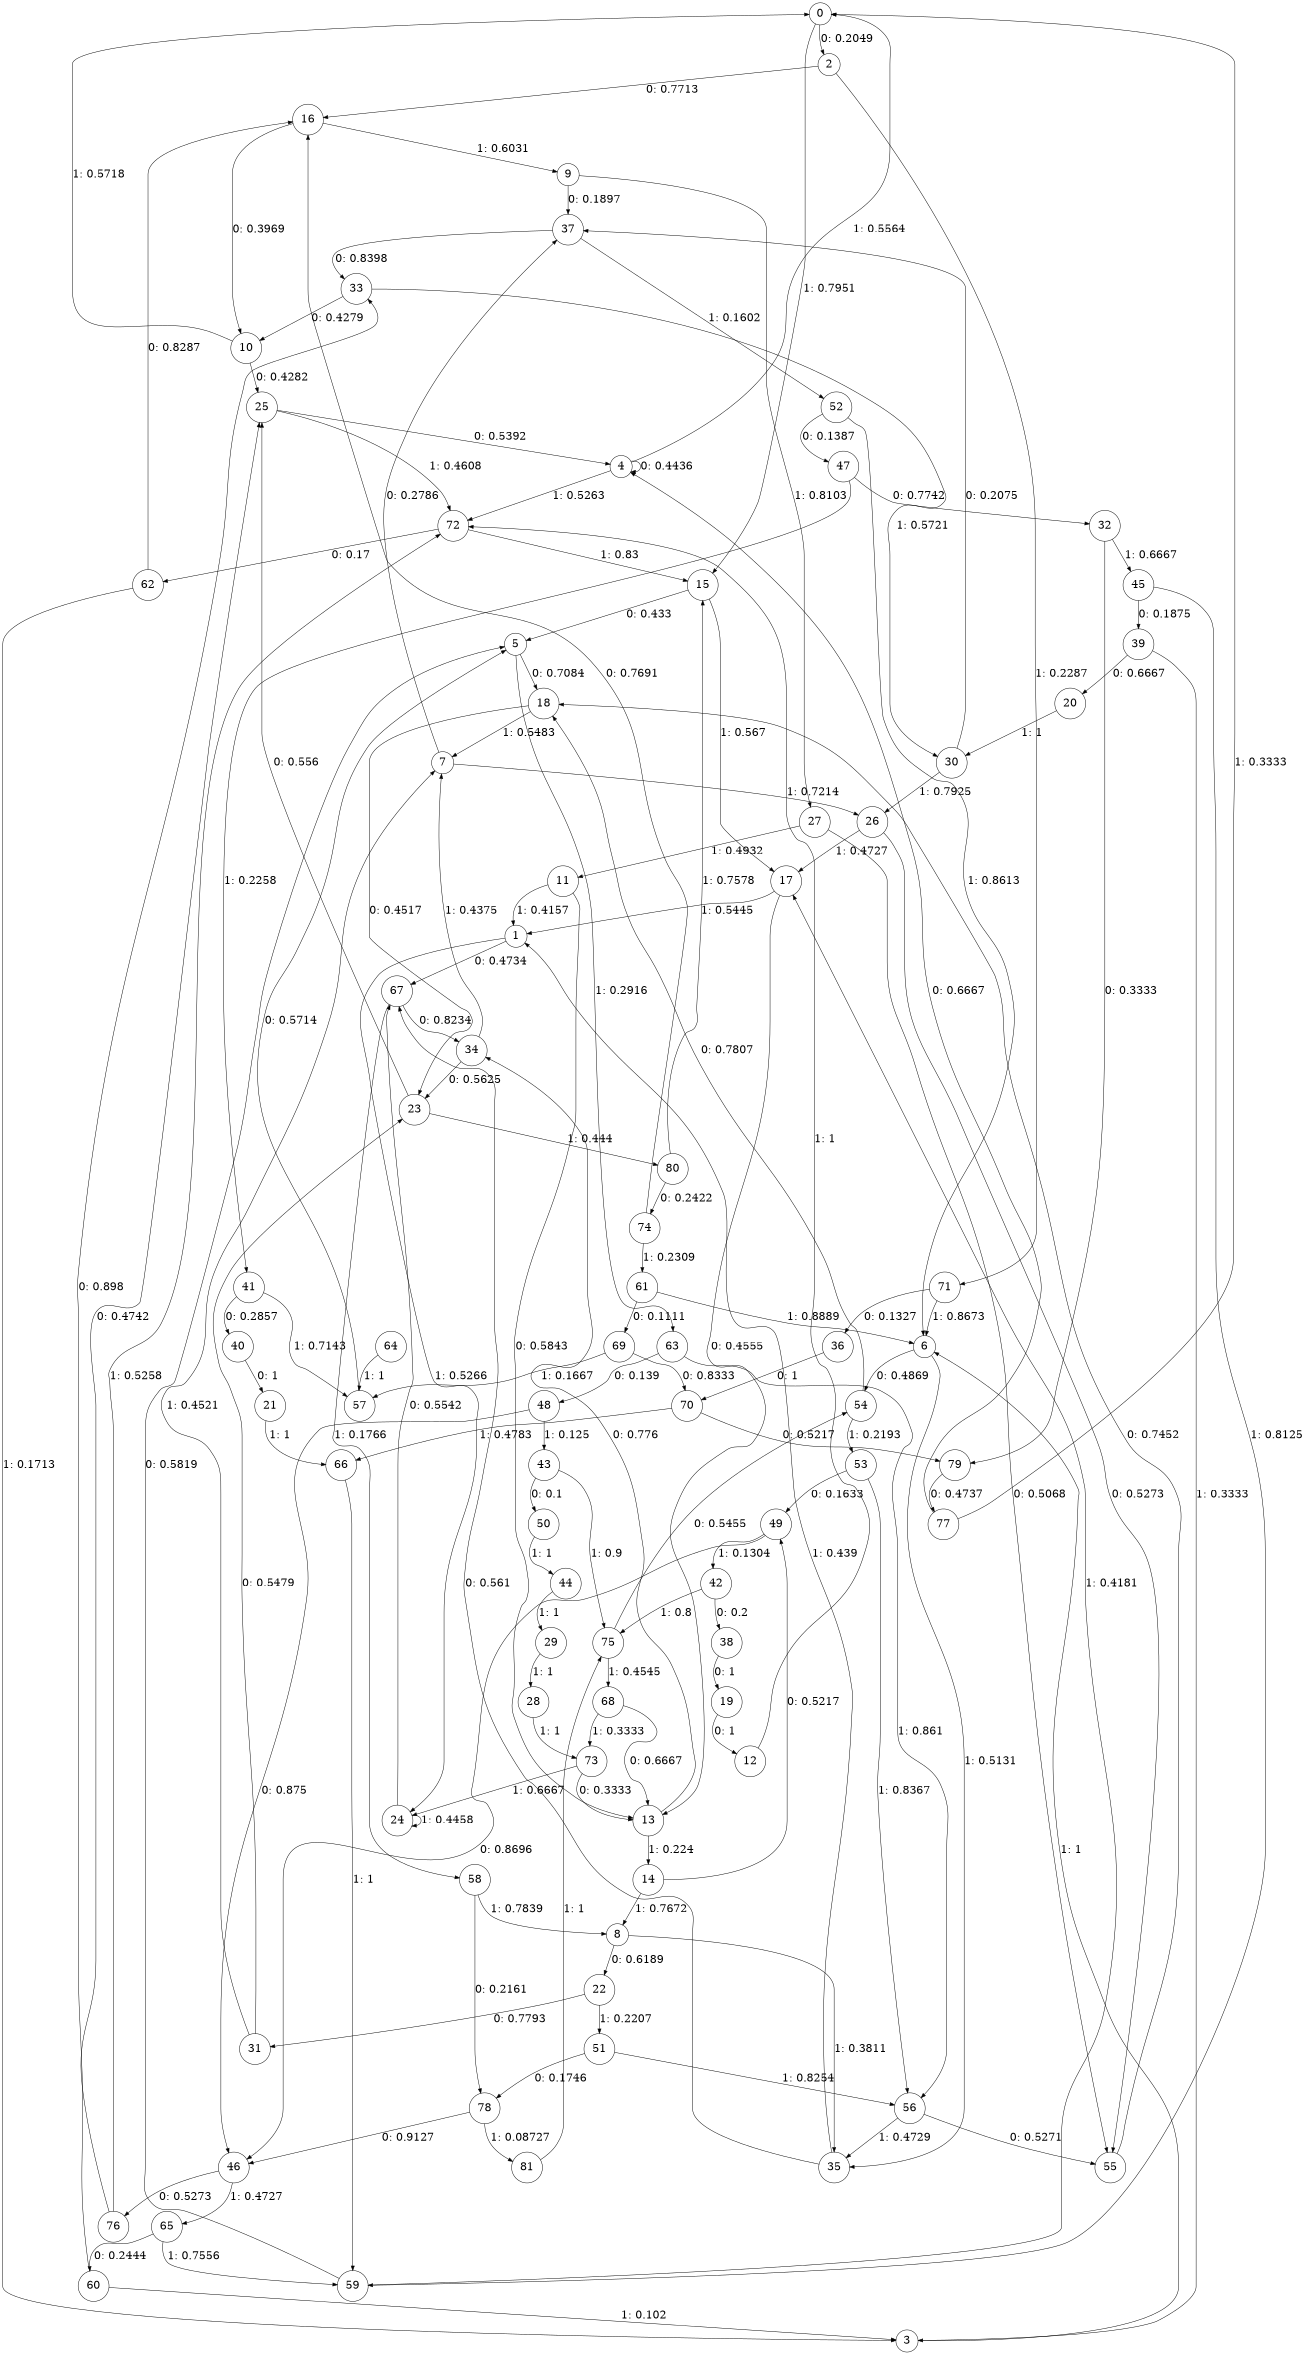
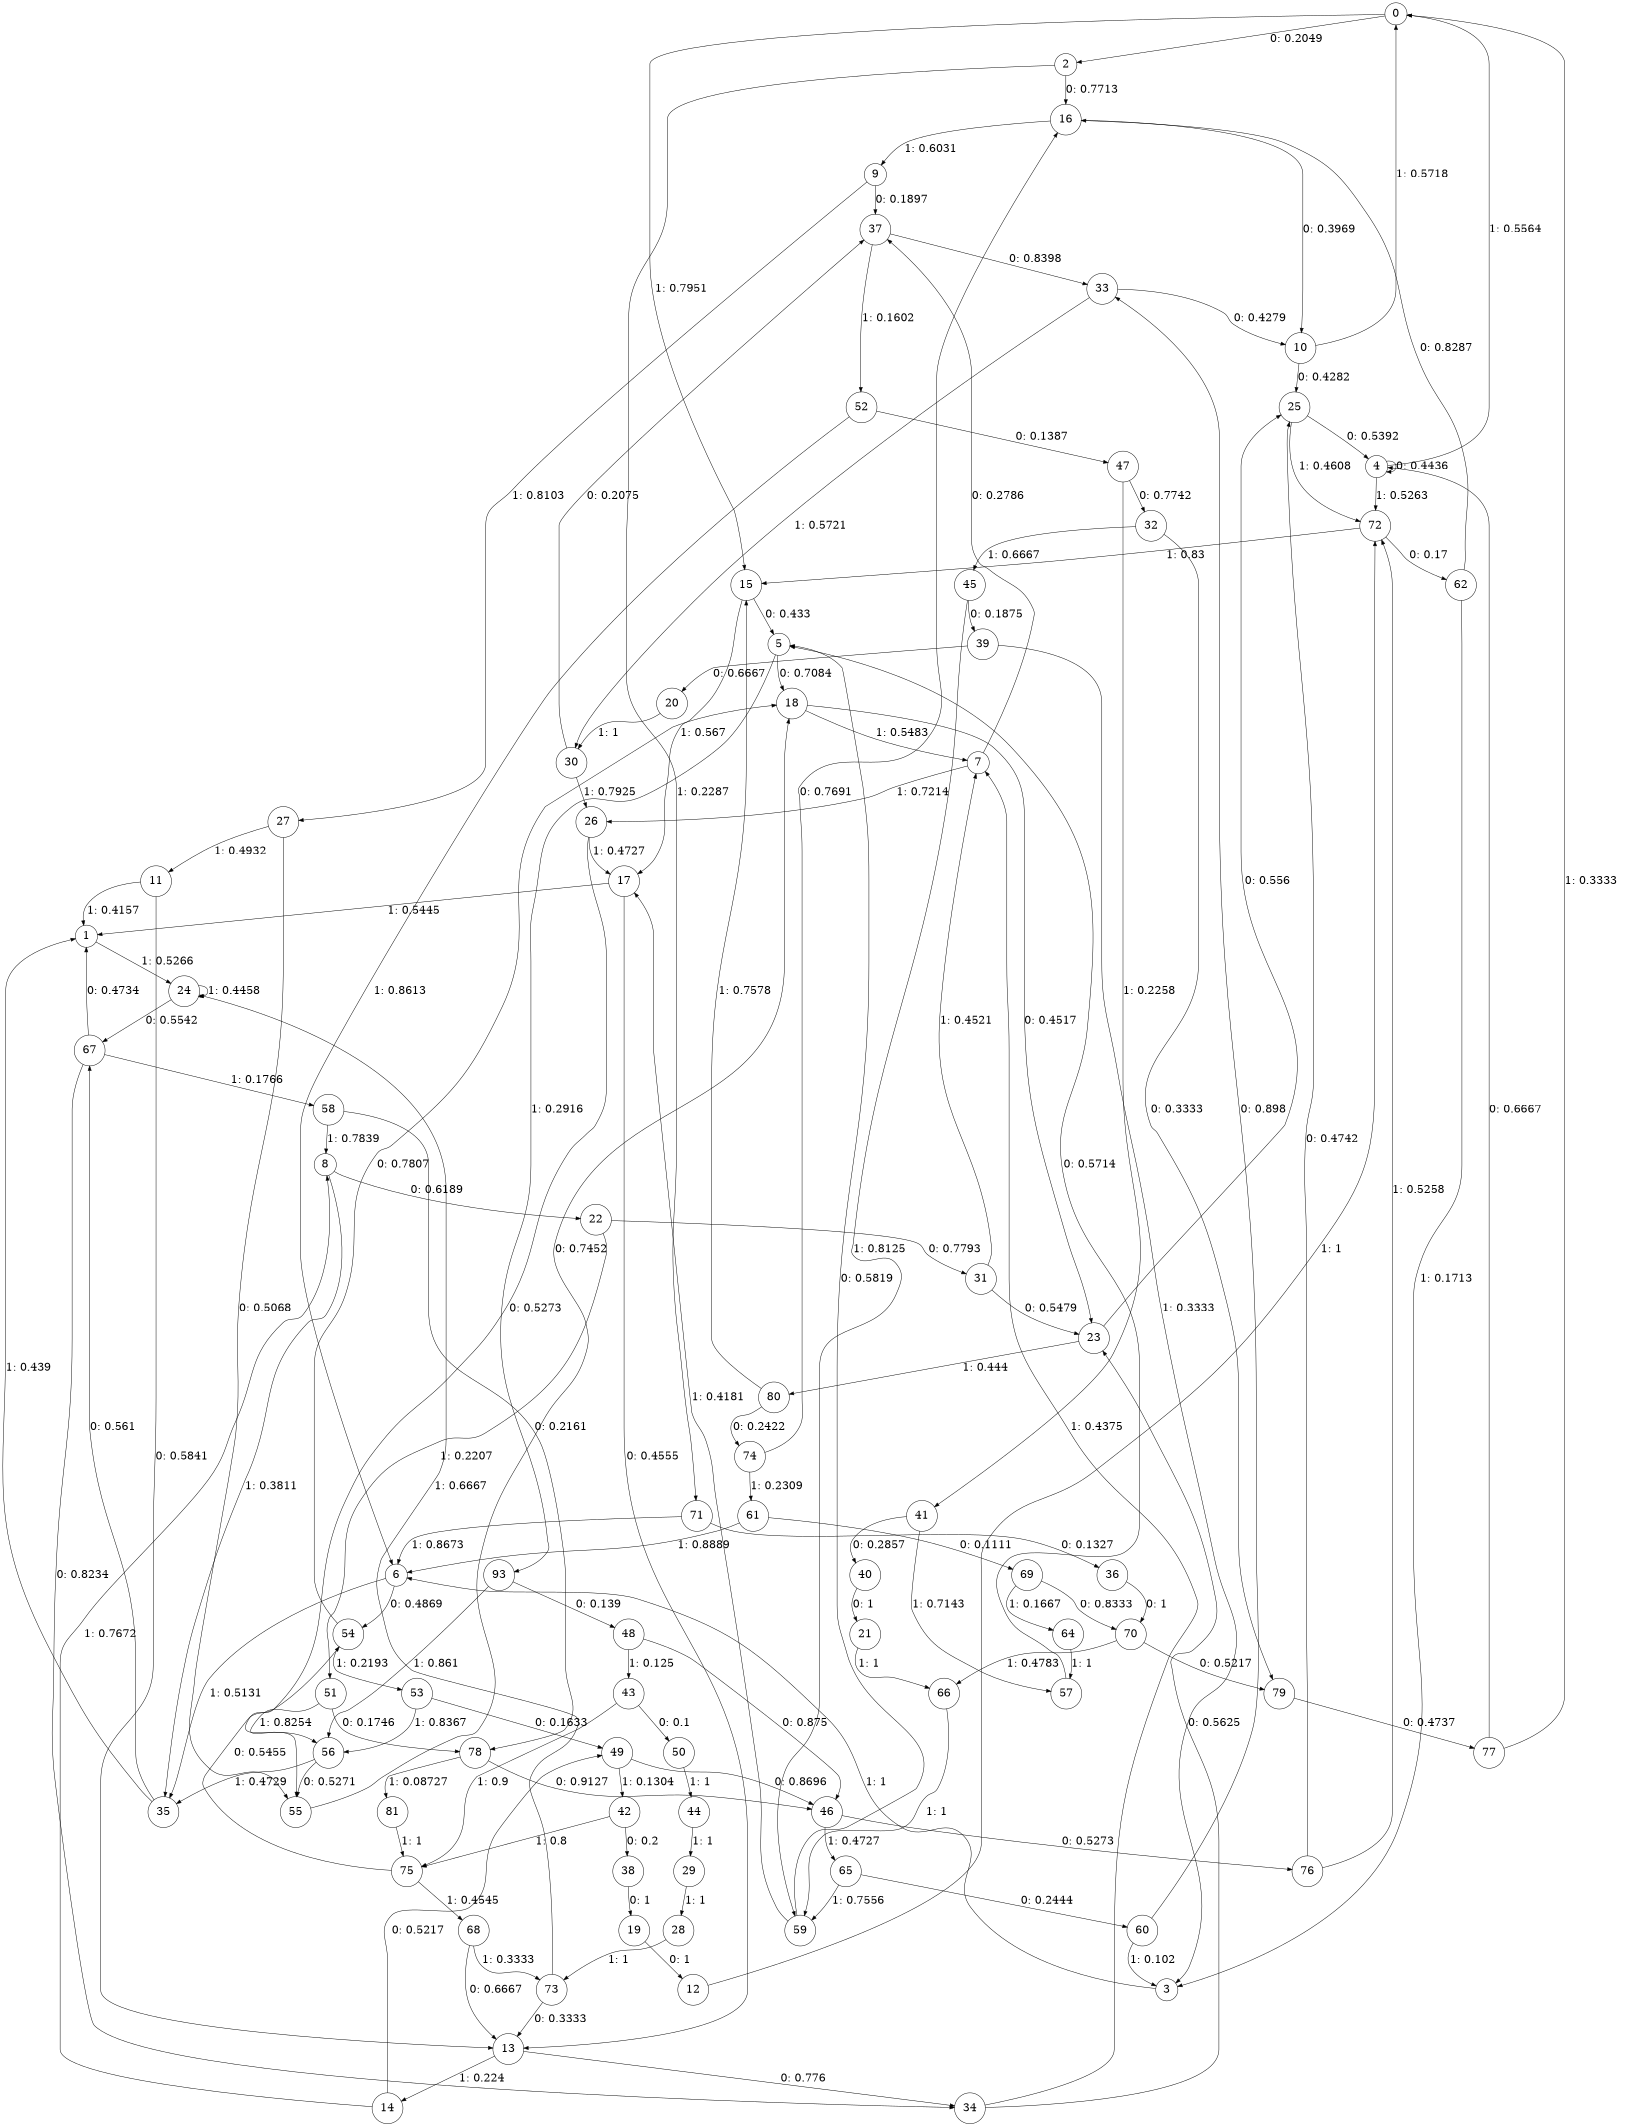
edge "1" -> "67": reversed
edge "11" -> "13": label "0: 0.5843   " -> "0: 0.5841   "
node "63": label "63" -> "93"
edge "69" -> "57": now "69" -> "64"
